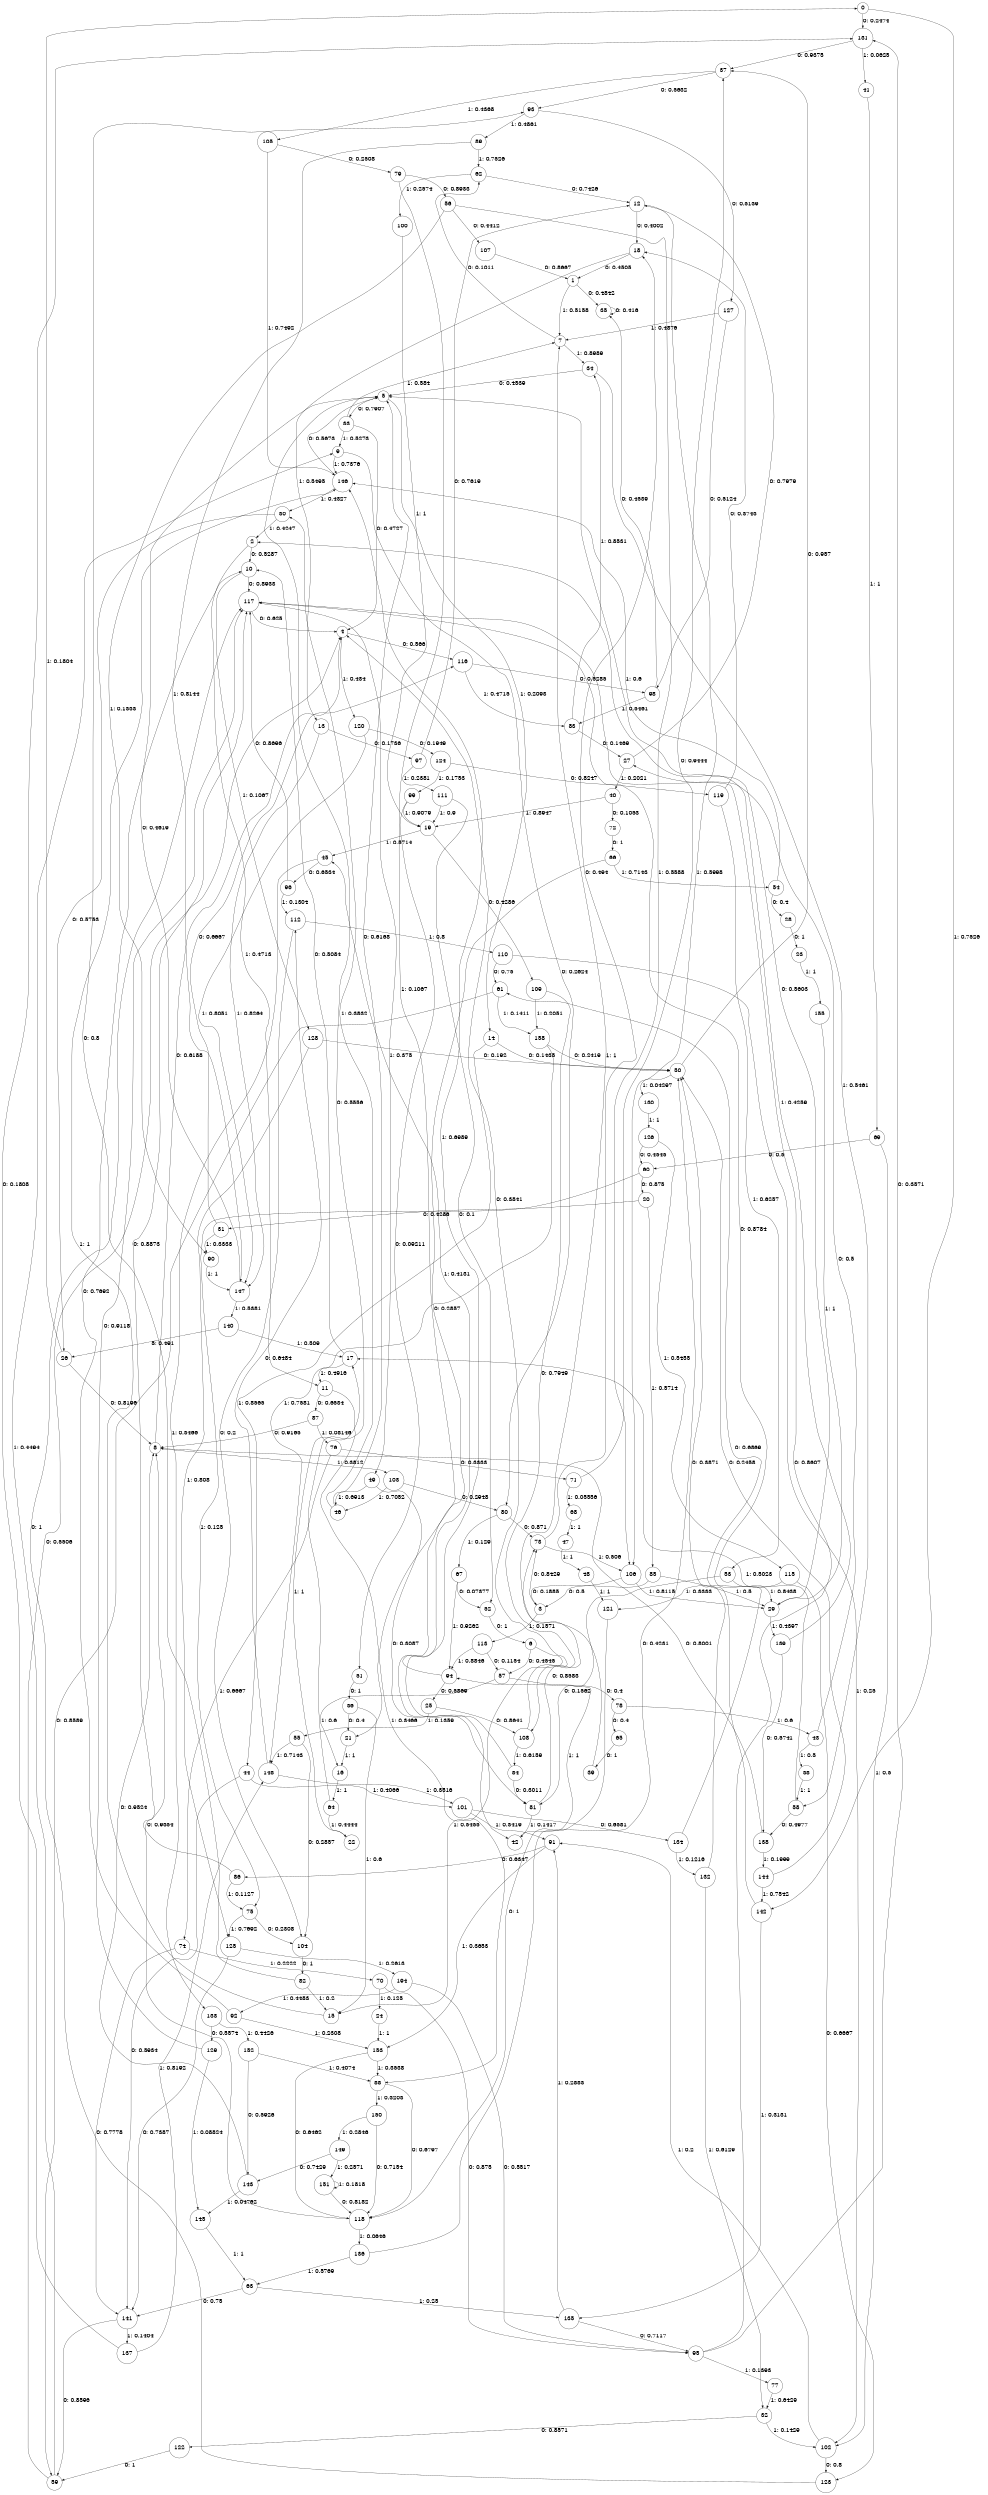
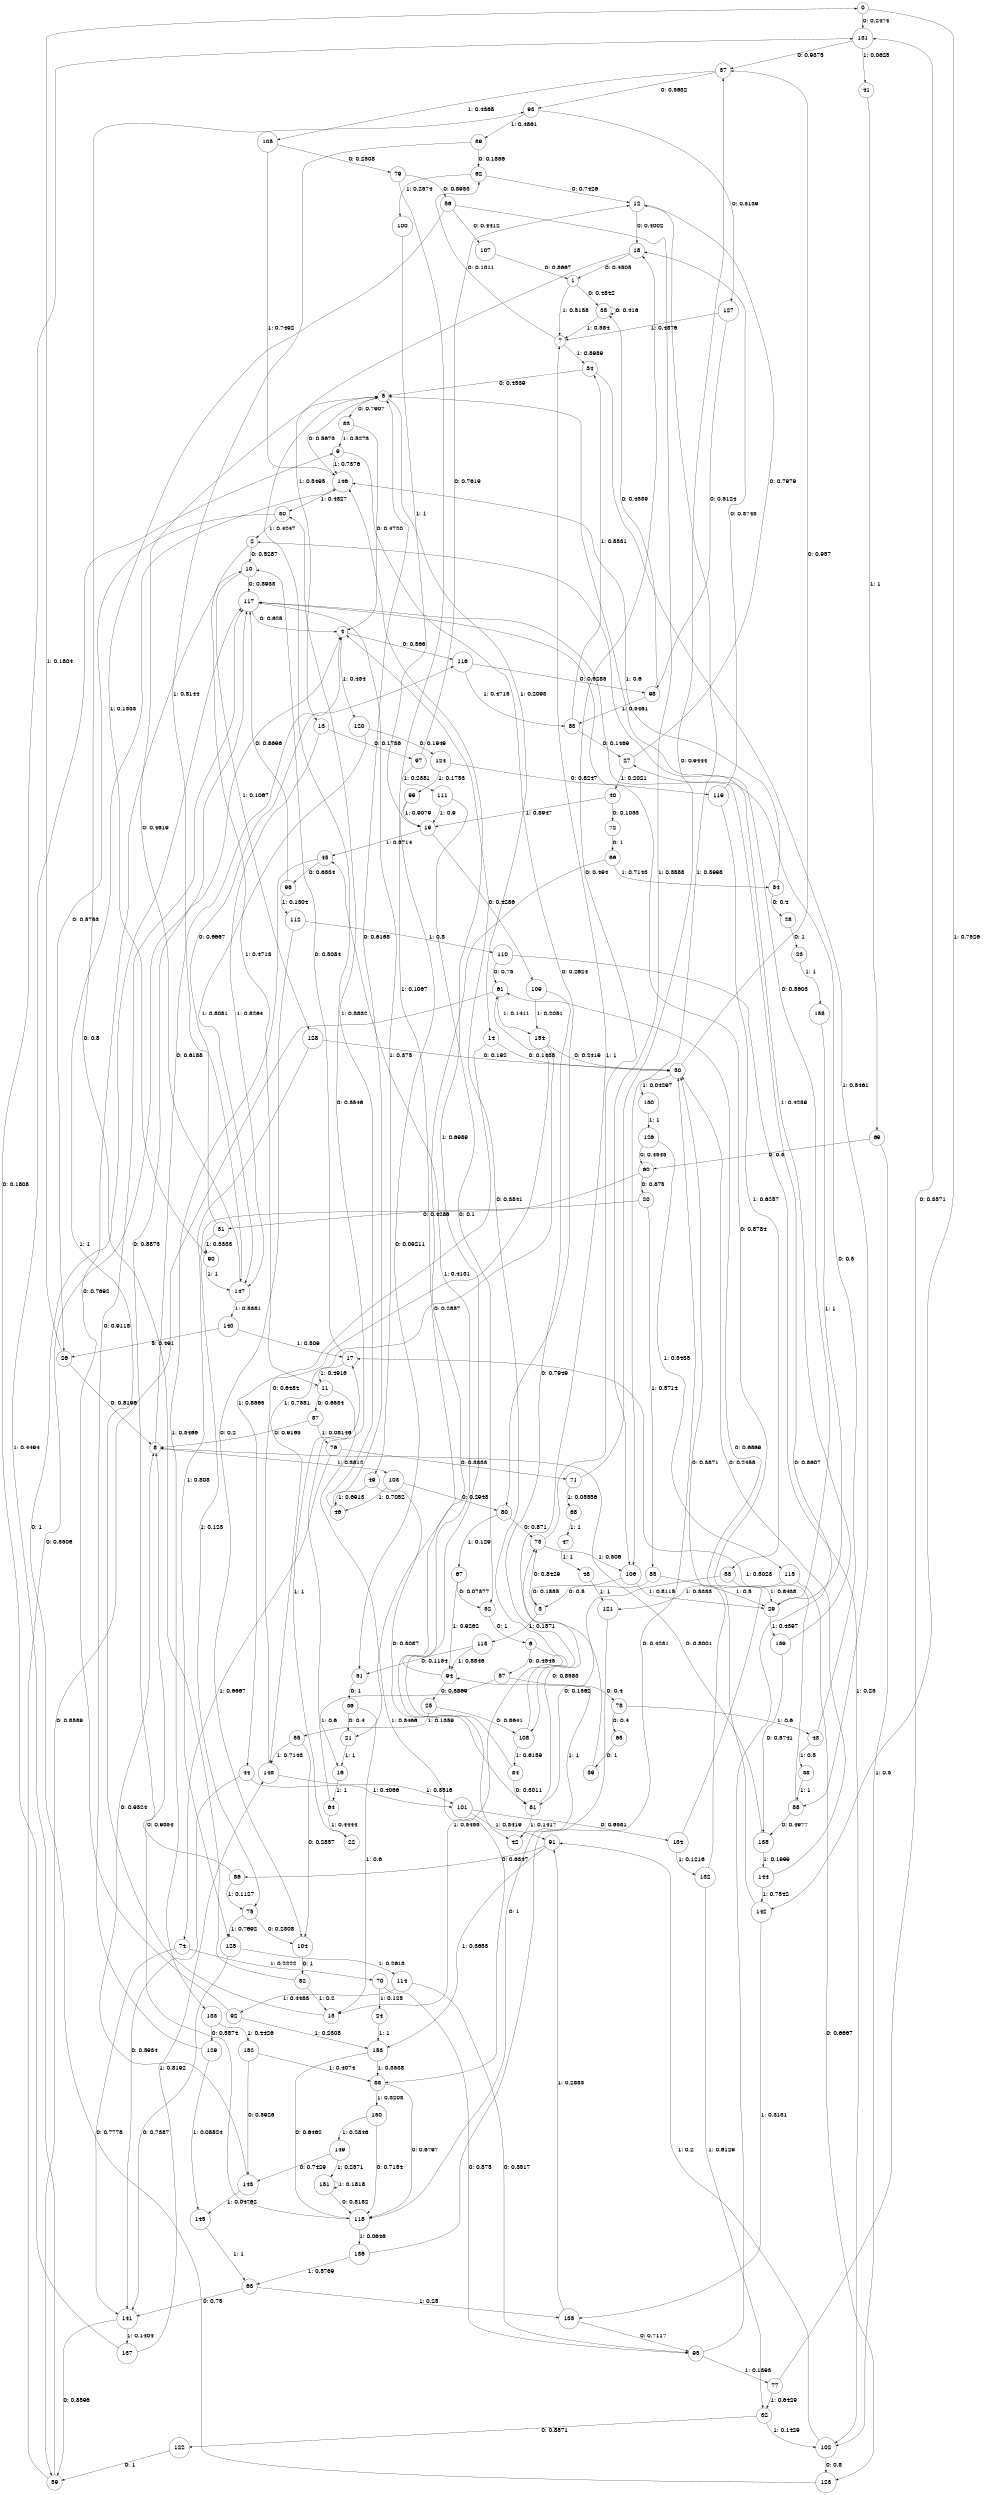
edge "89" -> "62": label "1: 0.7526   " -> "0: 0.1856   "
edge "33" -> "7": now "35" -> "7"
edge "33" -> "4": label "0: 0.4727   " -> "0: 0.4720   "
node "158": label "158" -> "154"
edge "64" -> "5": label "0: 0.5556   " -> "0: 0.5546   "
edge "95" -> "131": now "77" -> "131"
edge "148" -> "112": now "148" -> "61"
edge "113" -> "57": now "113" -> "51"
node "194": label "194" -> "114"
